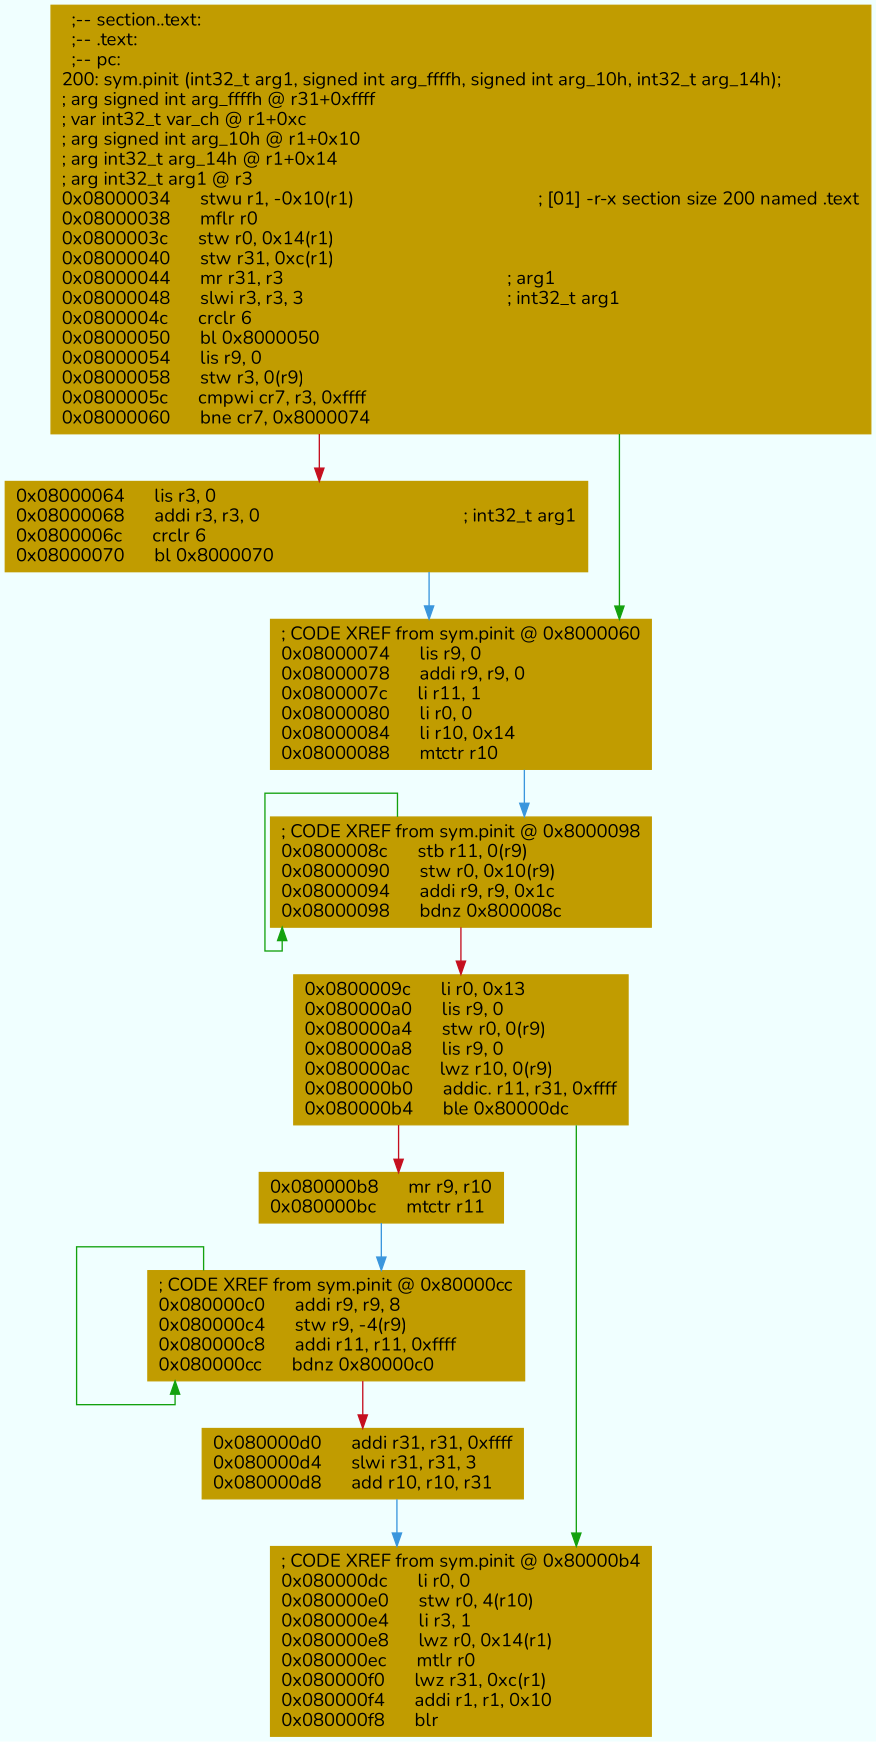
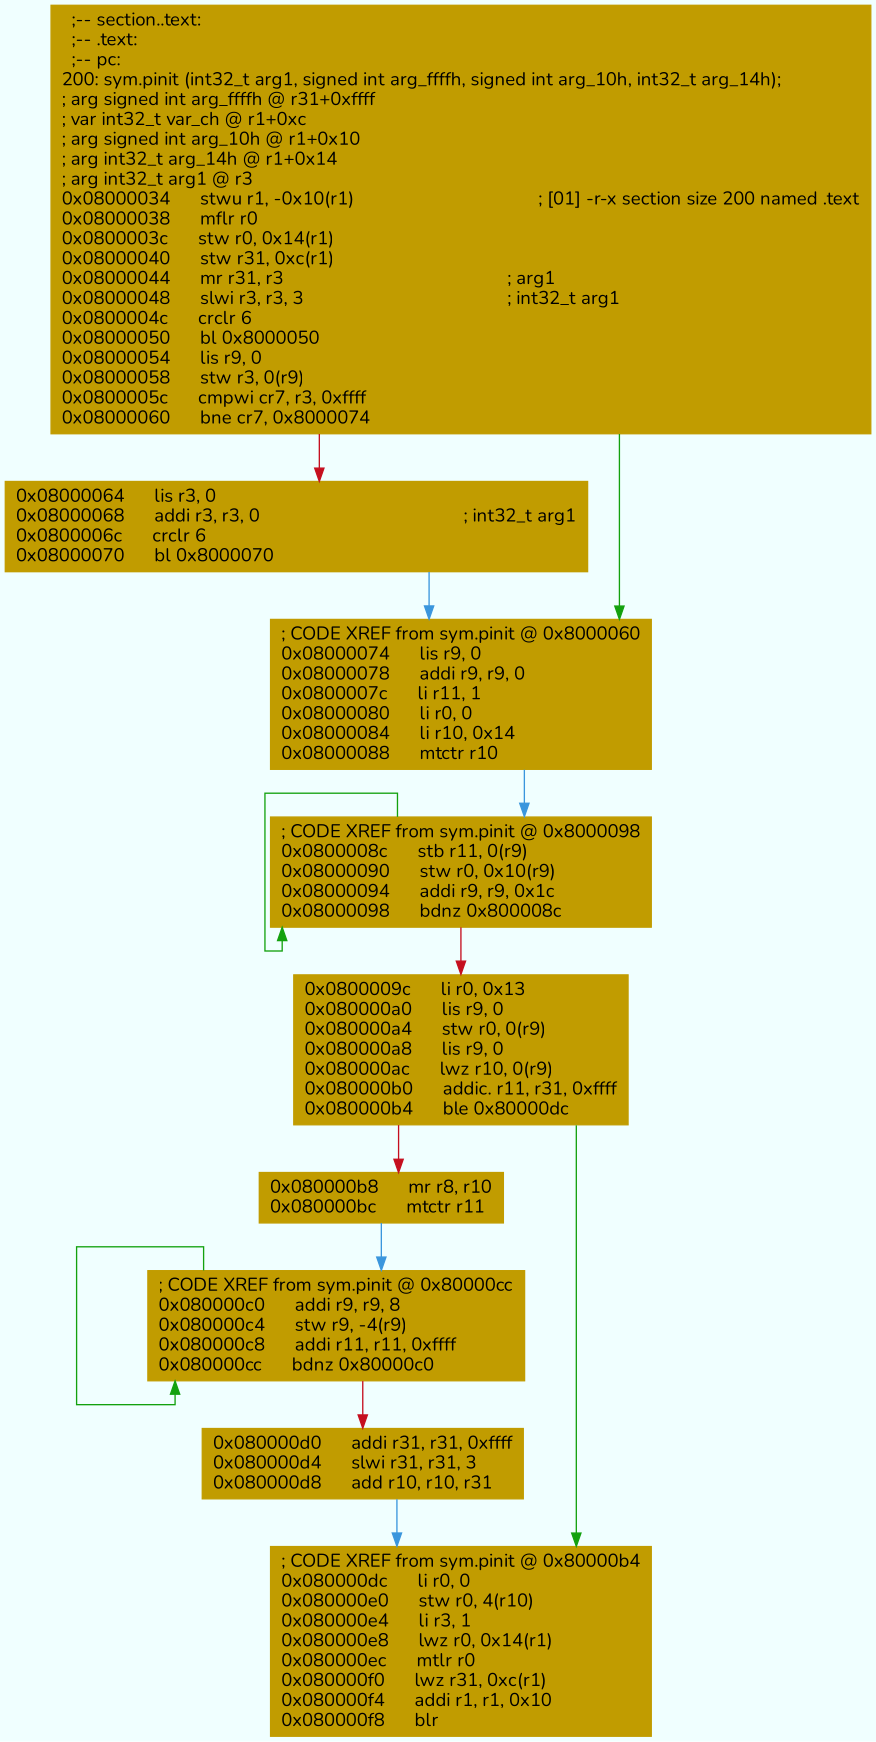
node "0x080000b8      mr r9, r10 0x080000bc      mtctr r11": label "0x080000b8      mr r9, r10 0x080000bc      mtctr r11" -> "0x080000b8      mr r8, r10 0x080000bc      mtctr r11"
